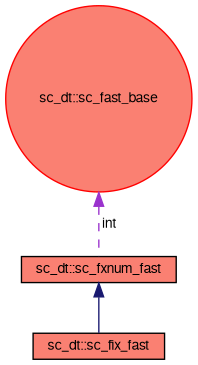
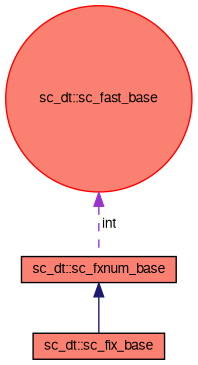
node "sc_dt::sc_fxnum_fast": label "sc_dt::sc_fxnum_fast" -> "sc_dt::sc_fxnum_base"
node "sc_dt::sc_fix_fast": label "sc_dt::sc_fix_fast" -> "sc_dt::sc_fix_base"
